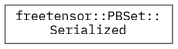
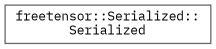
node "freetensor::PBSet:: Serialized": label "freetensor::PBSet:: Serialized" -> "freetensor::Serialized:: Serialized"
